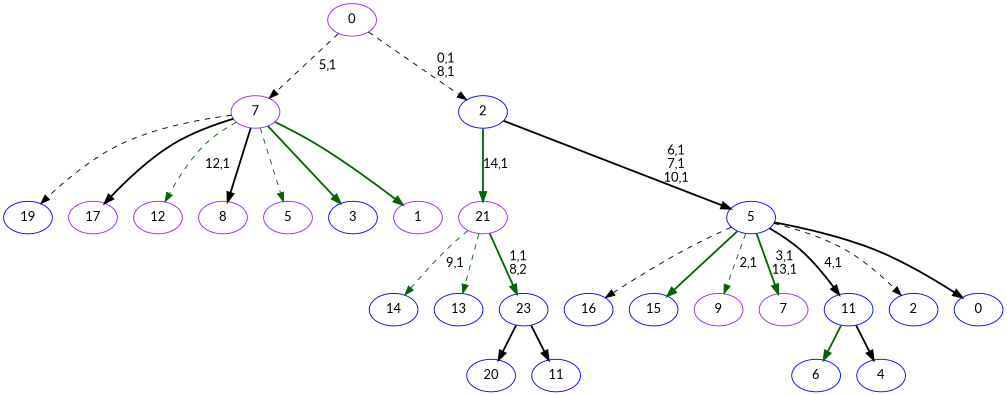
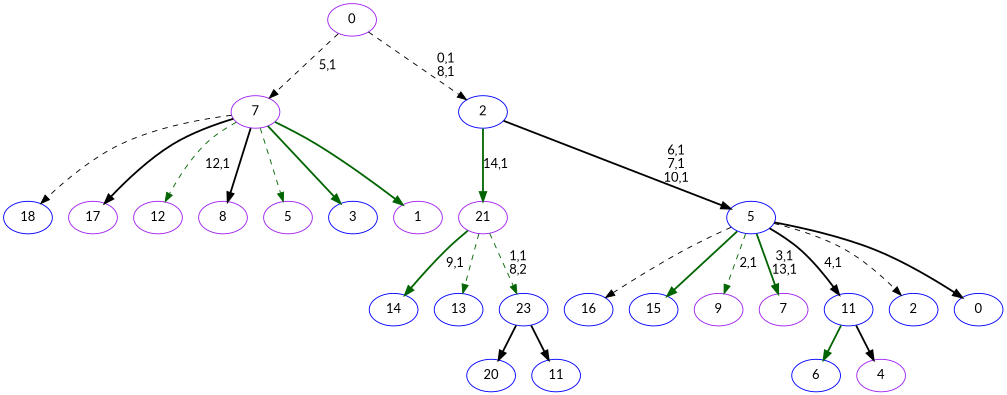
node "19": label "19" -> "18"
edge "21" -> "14": style dashed -> bold
edge "21" -> "23": style bold -> dashed
node "4": color blue -> purple
